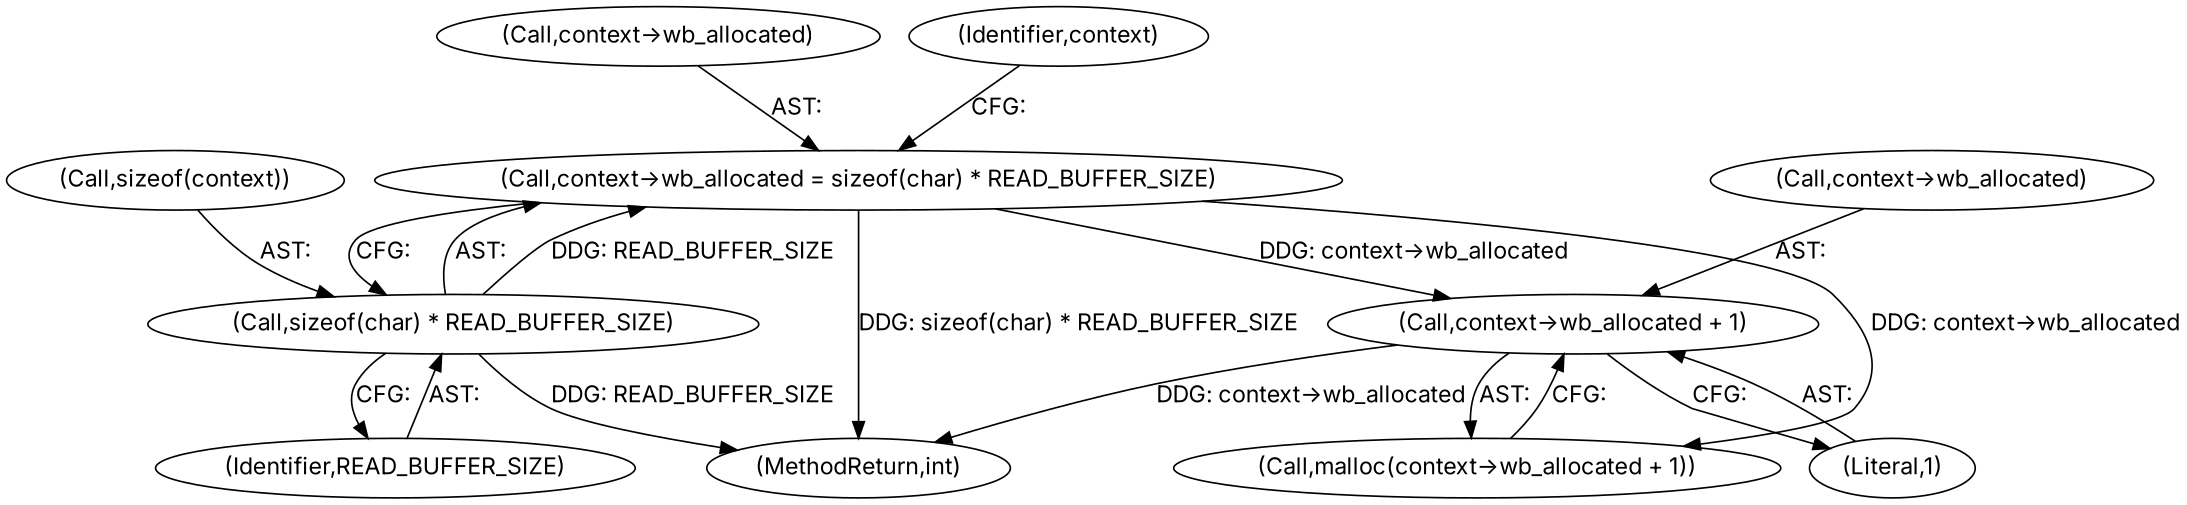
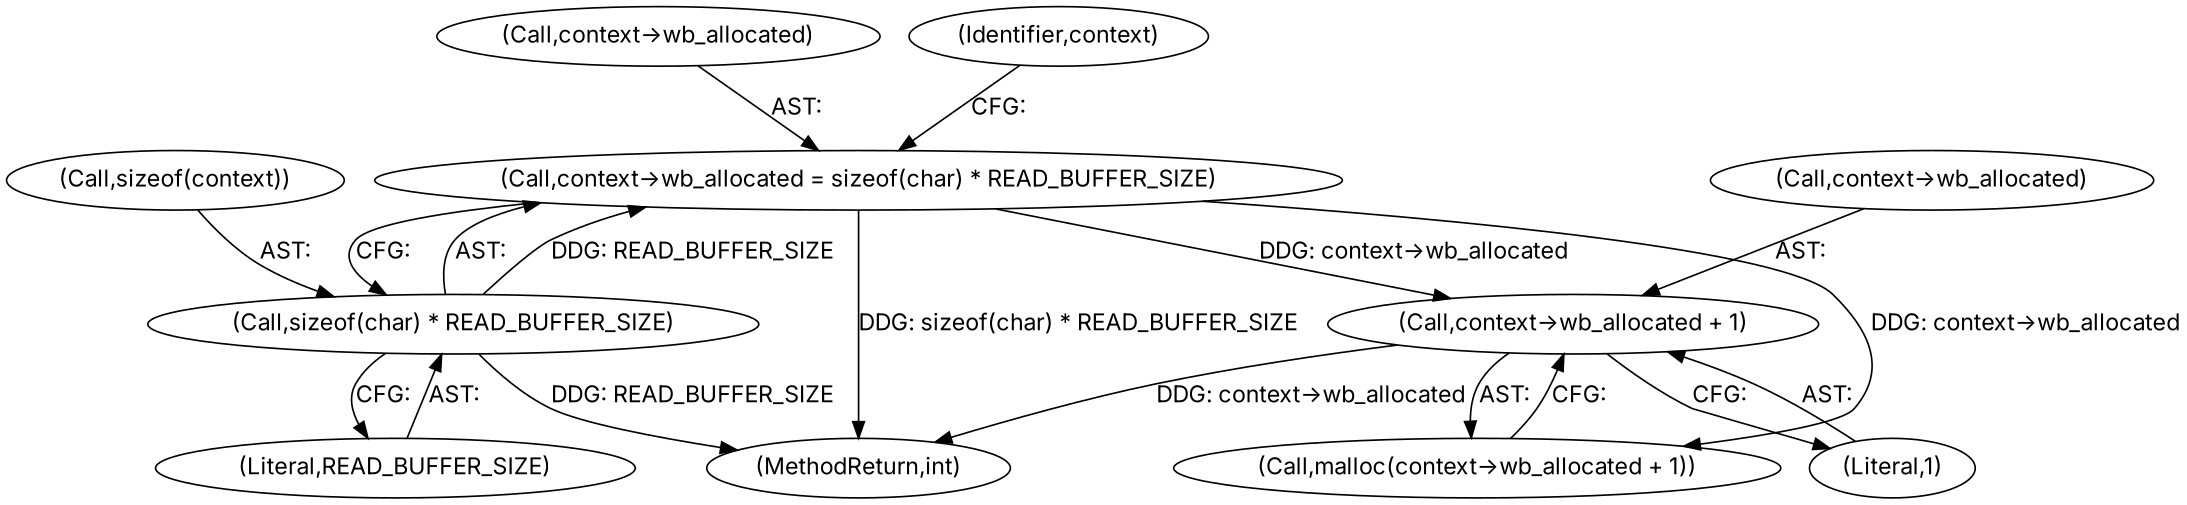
node "(Identifier,READ_BUFFER_SIZE)": label "(Identifier,READ_BUFFER_SIZE)" -> "(Literal,READ_BUFFER_SIZE)"
